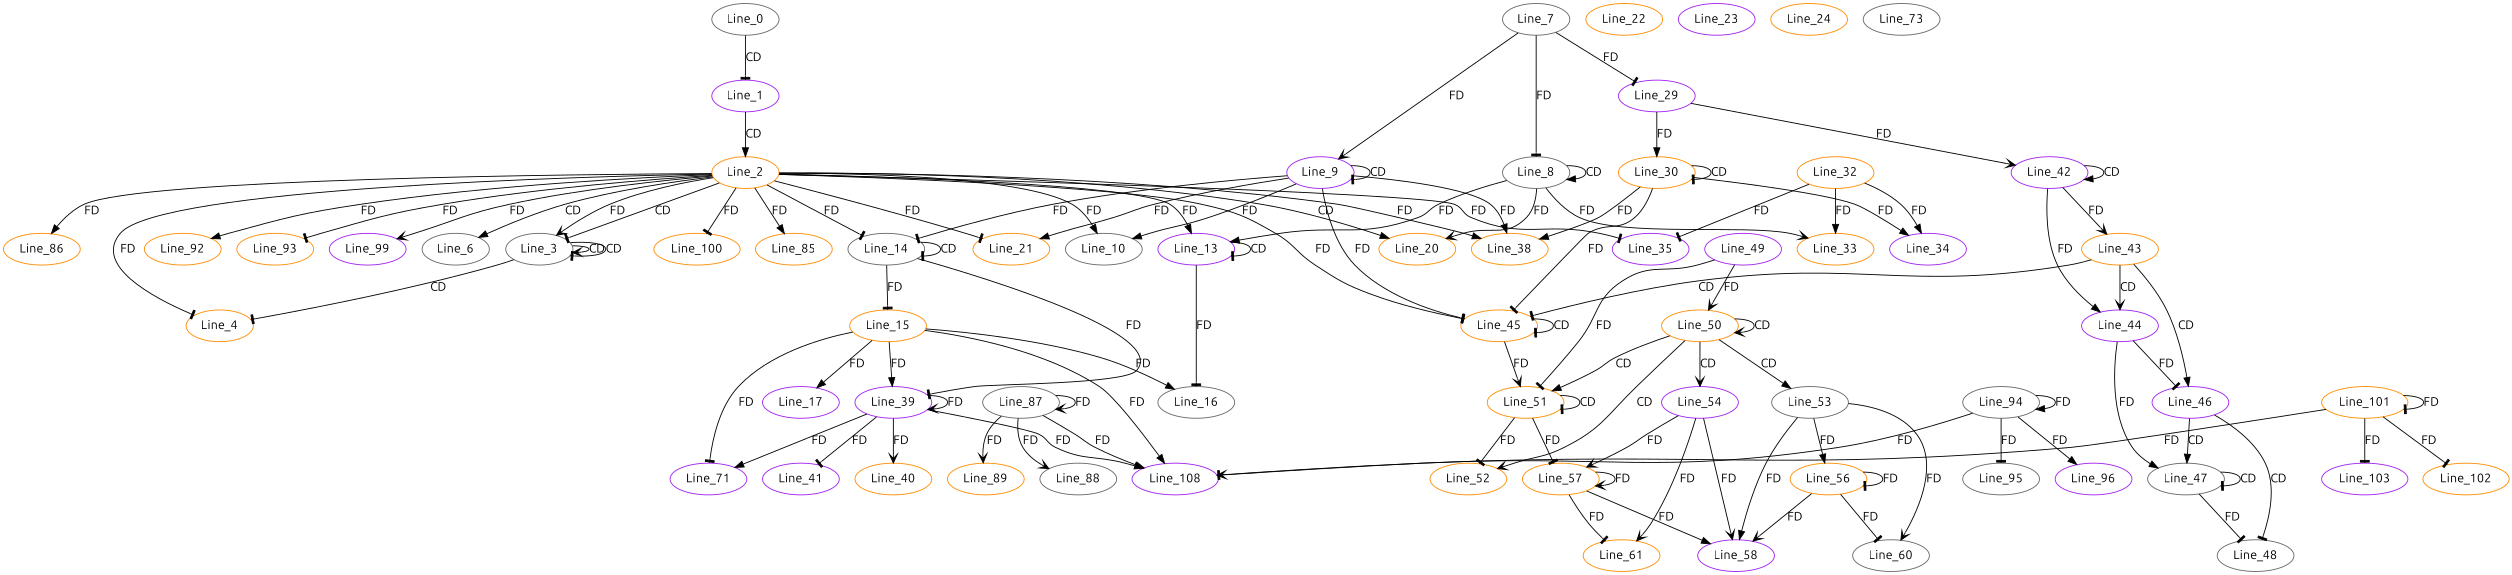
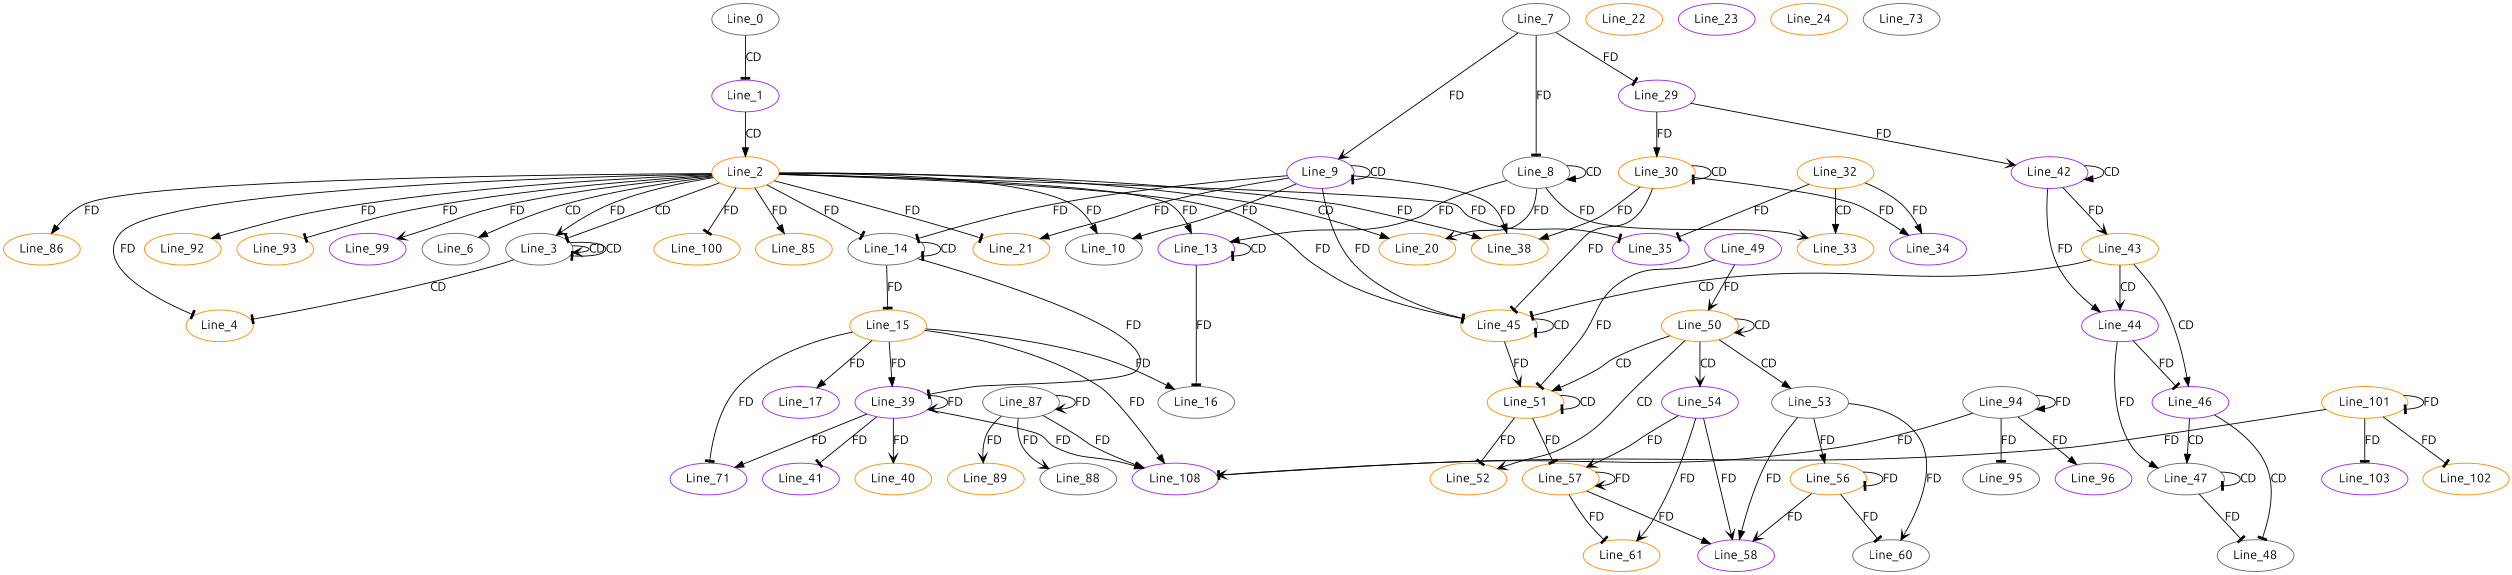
edge "Line_32" -> "Line_33": label "FD" -> "CD"
